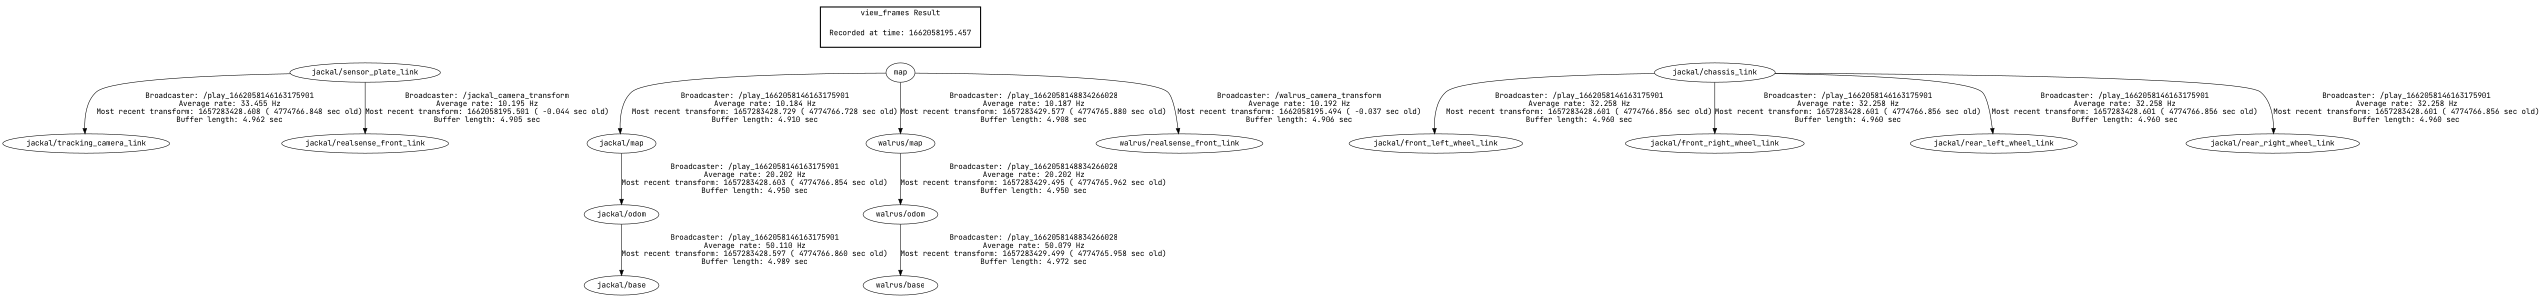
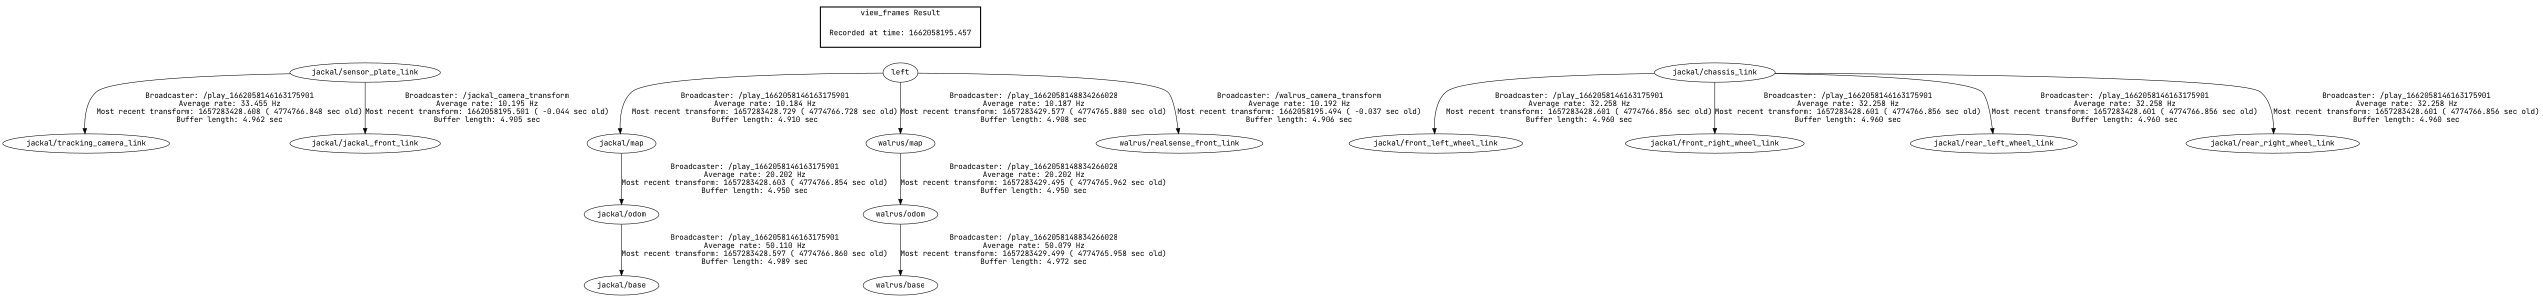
node "map": label "map" -> "left"
node "jackal/realsense_front_link": label "jackal/realsense_front_link" -> "jackal/jackal_front_link"
